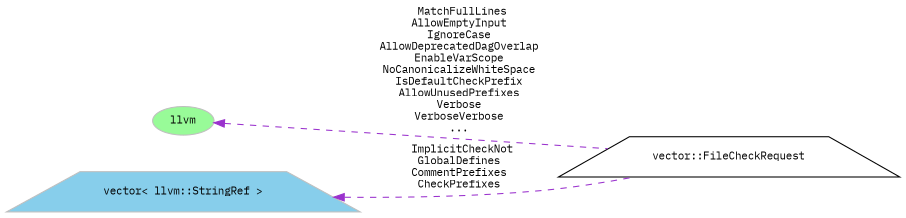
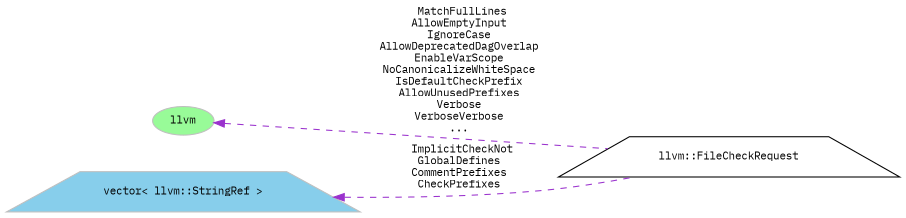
node "vector::FileCheckRequest": label "vector::FileCheckRequest" -> "llvm::FileCheckRequest"
